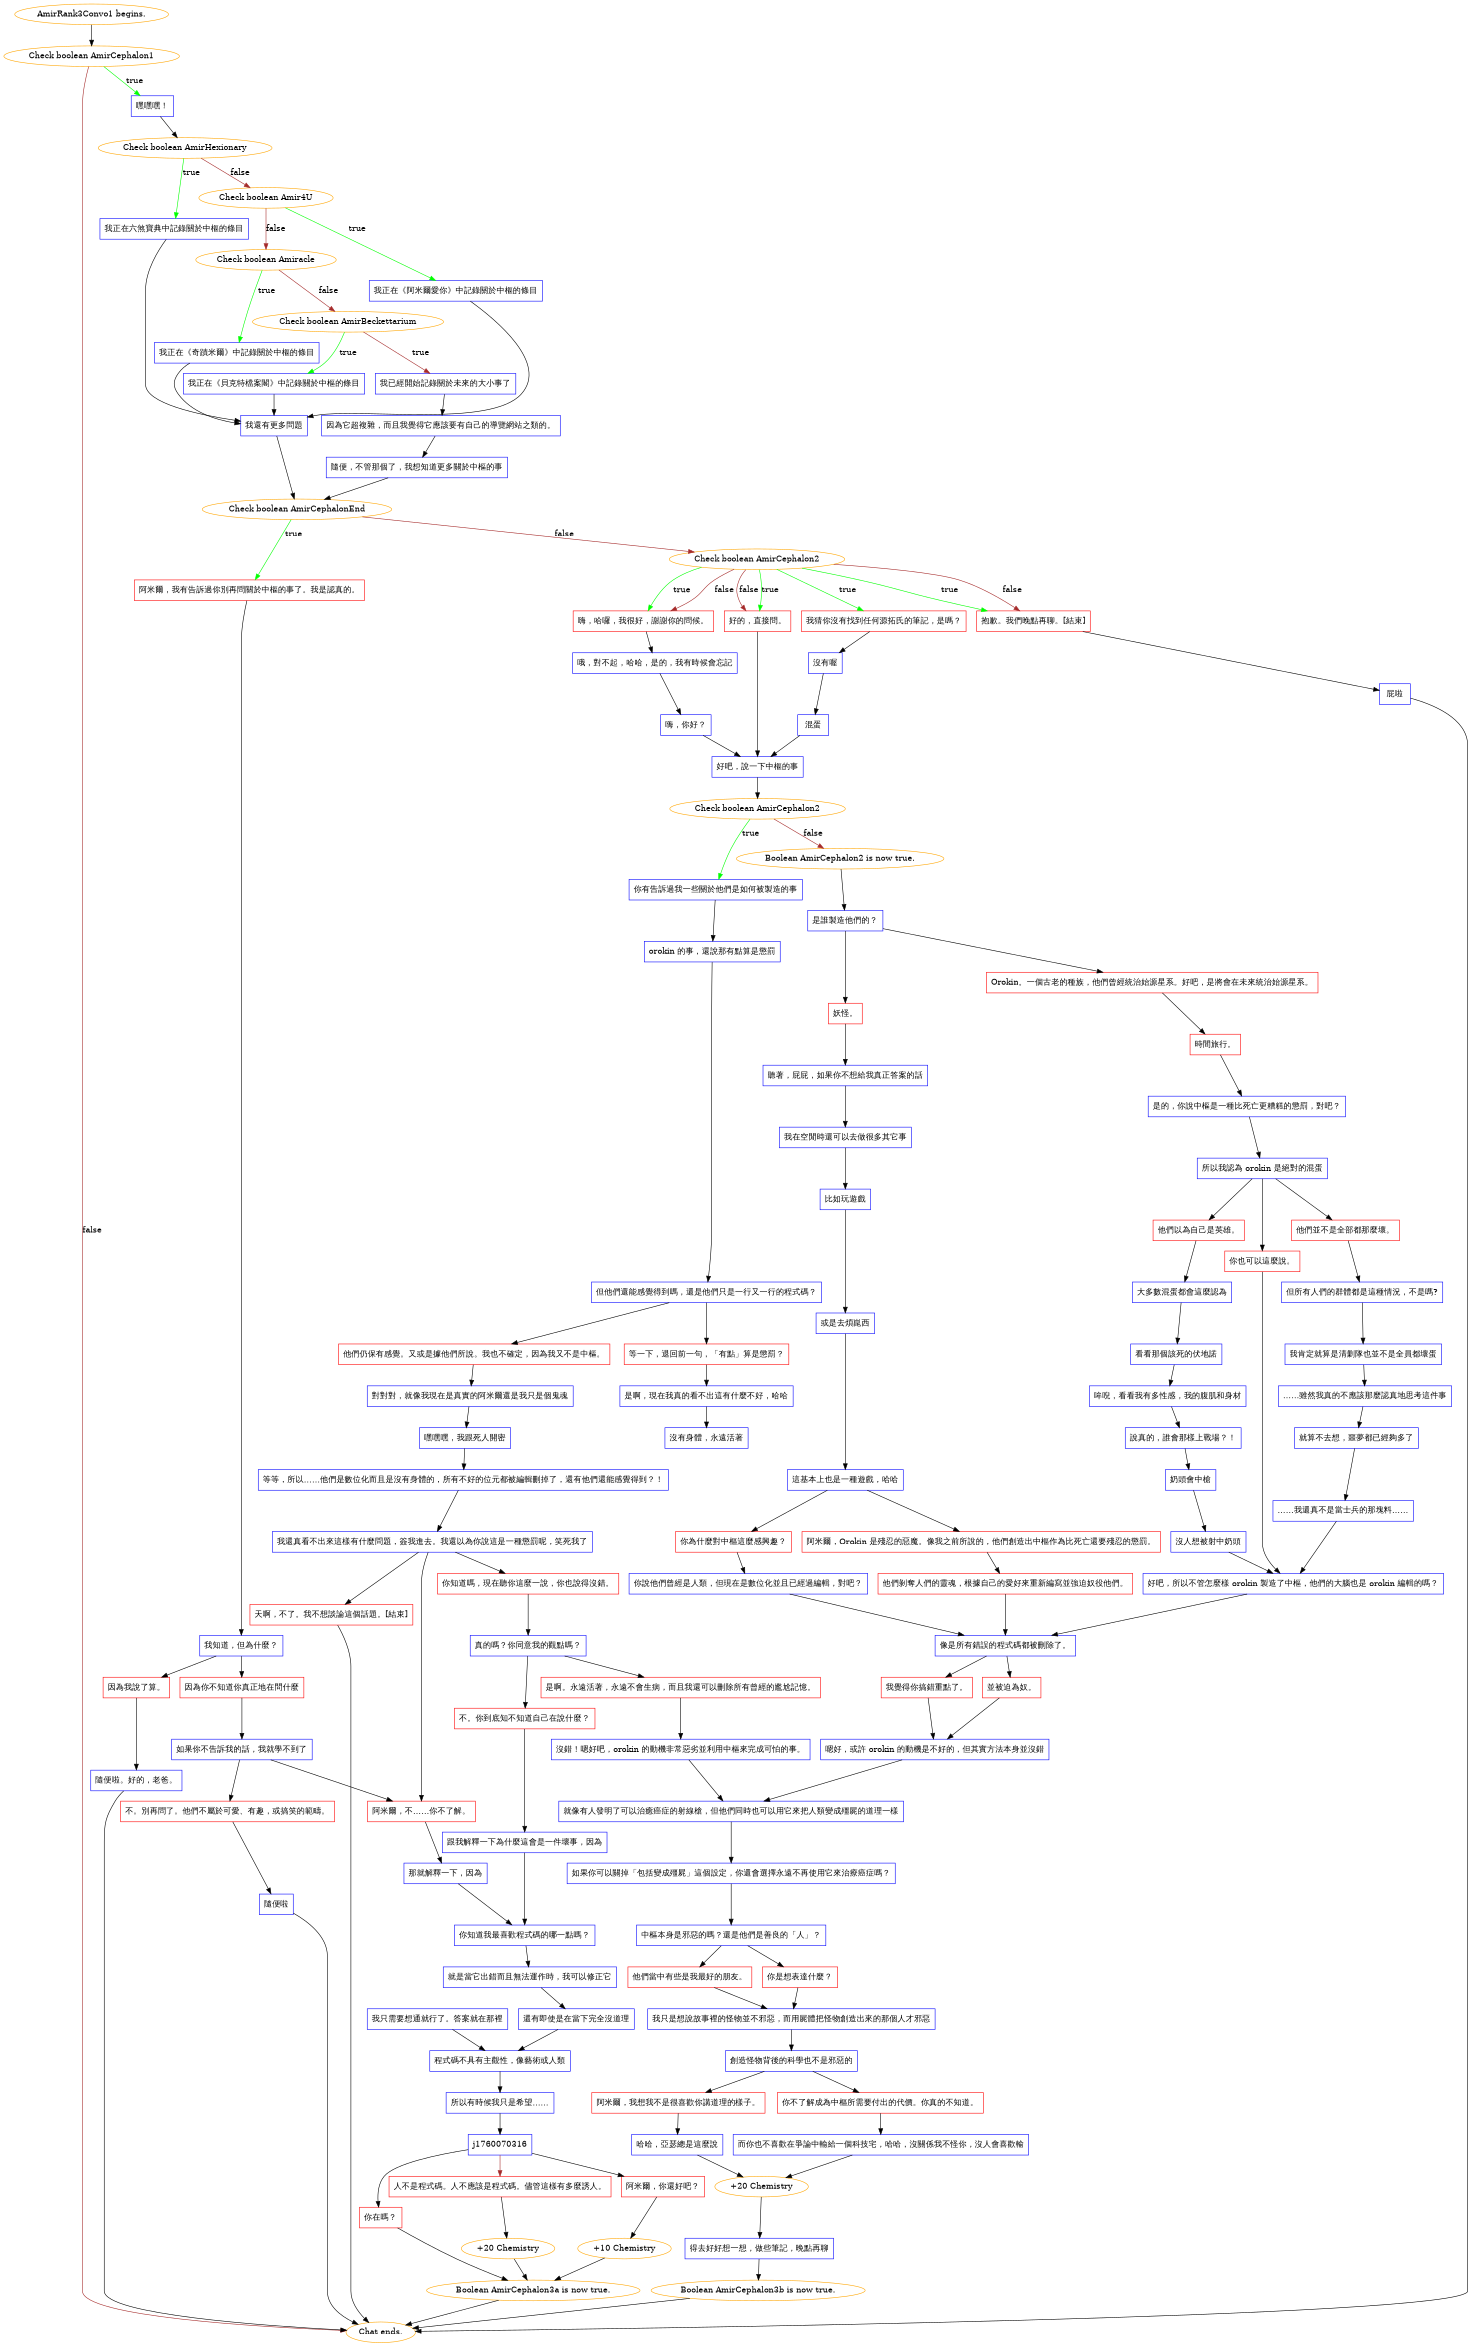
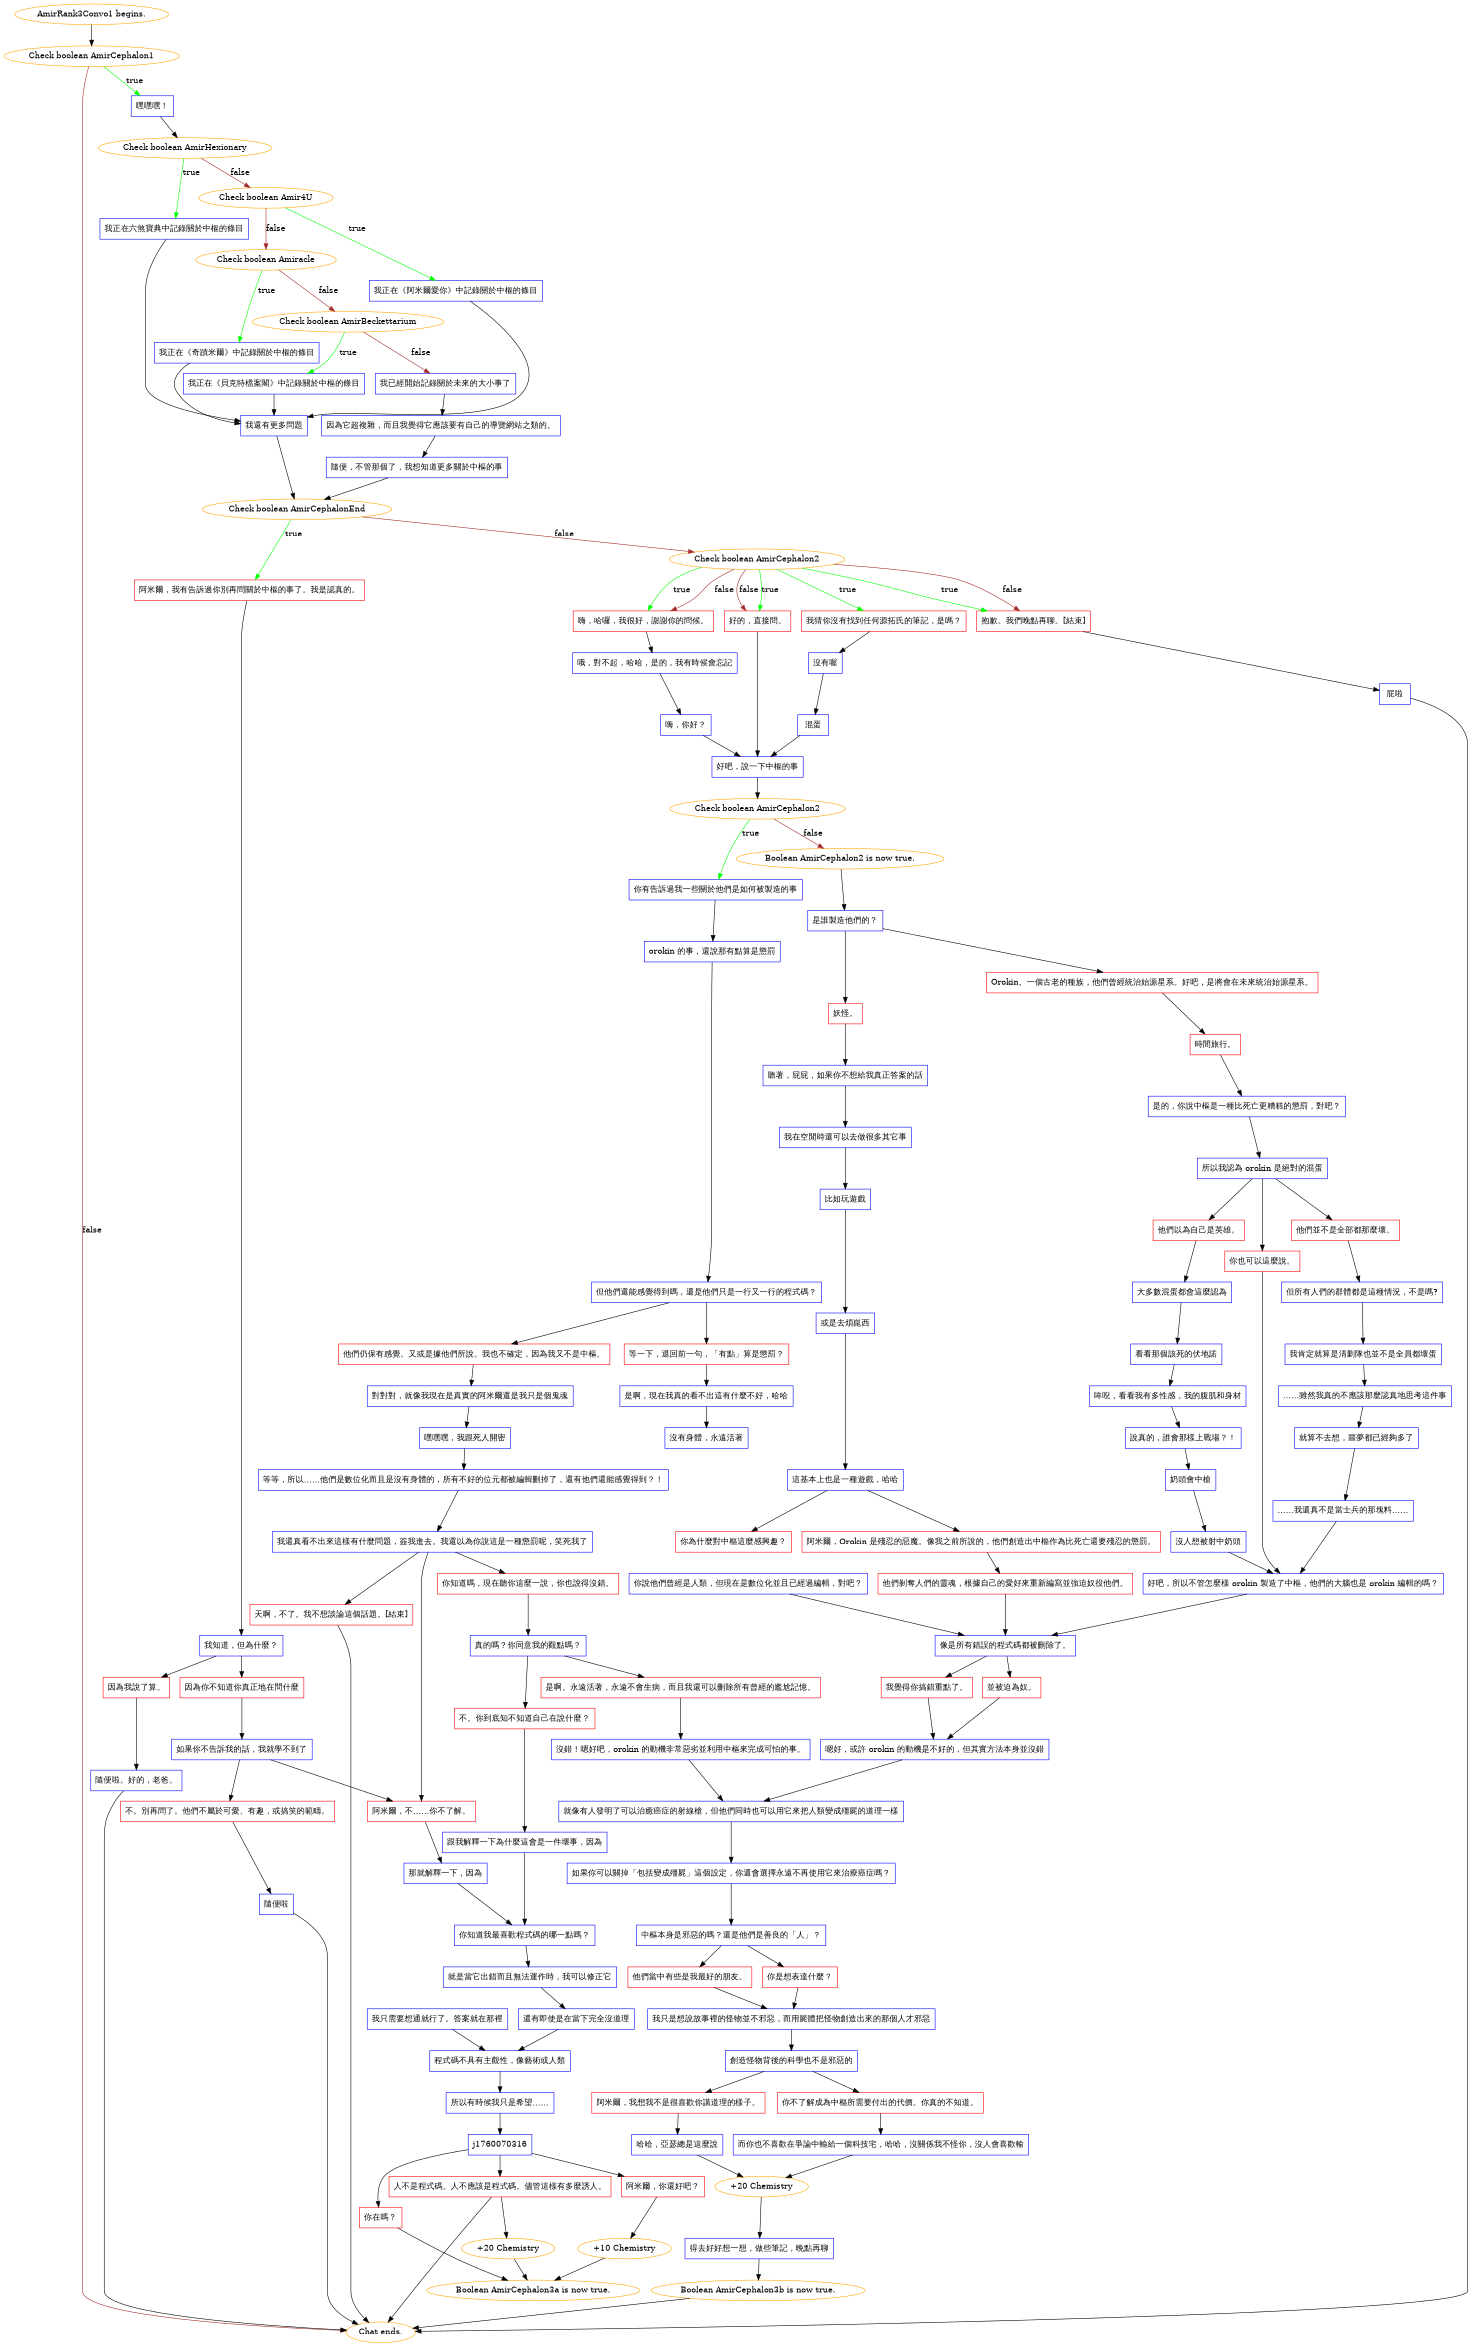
edge "Check boolean AmirBeckettarium" -> "我已經開始記錄關於未來的大小事了": label "true" -> "false"
edge "你為什麼對中樞這麼感興趣？" -> "你說他們曾經是人類，但現在是數位化並且已經過編輯，對吧？": removed
edge "j1760070316" -> "人不是程式碼。人不應該是程式碼。儘管這樣有多麼誘人。": color brown -> black
edge "Boolean AmirCephalon3a is now true." -> "Chat ends.": now "人不是程式碼。人不應該是程式碼。儘管這樣有多麼誘人。" -> "Chat ends."
